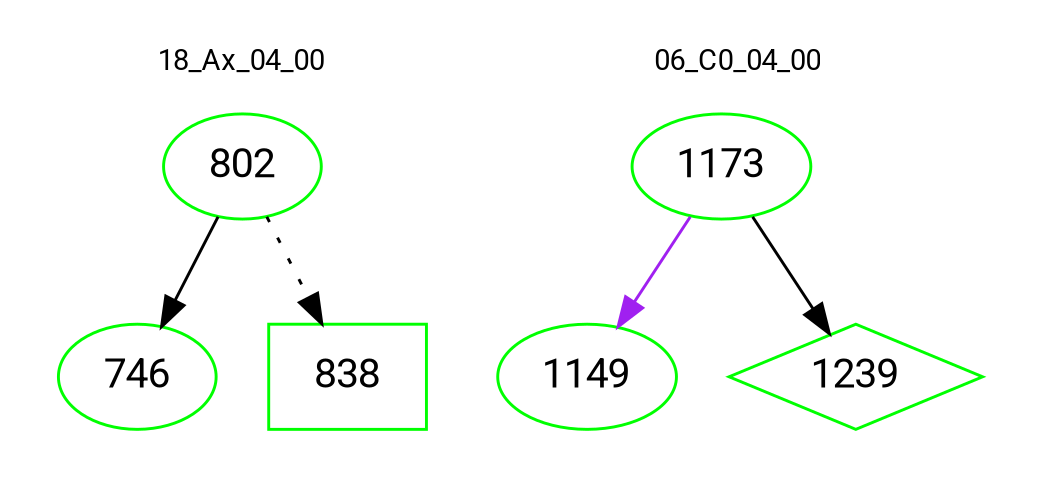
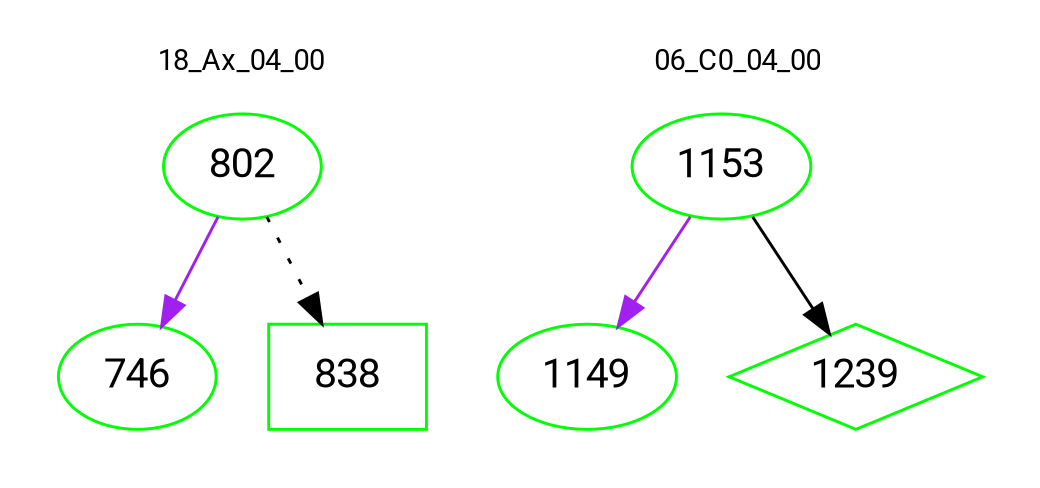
node "1173": label "1173" -> "1153"
edge "802" -> "746": color black -> purple
